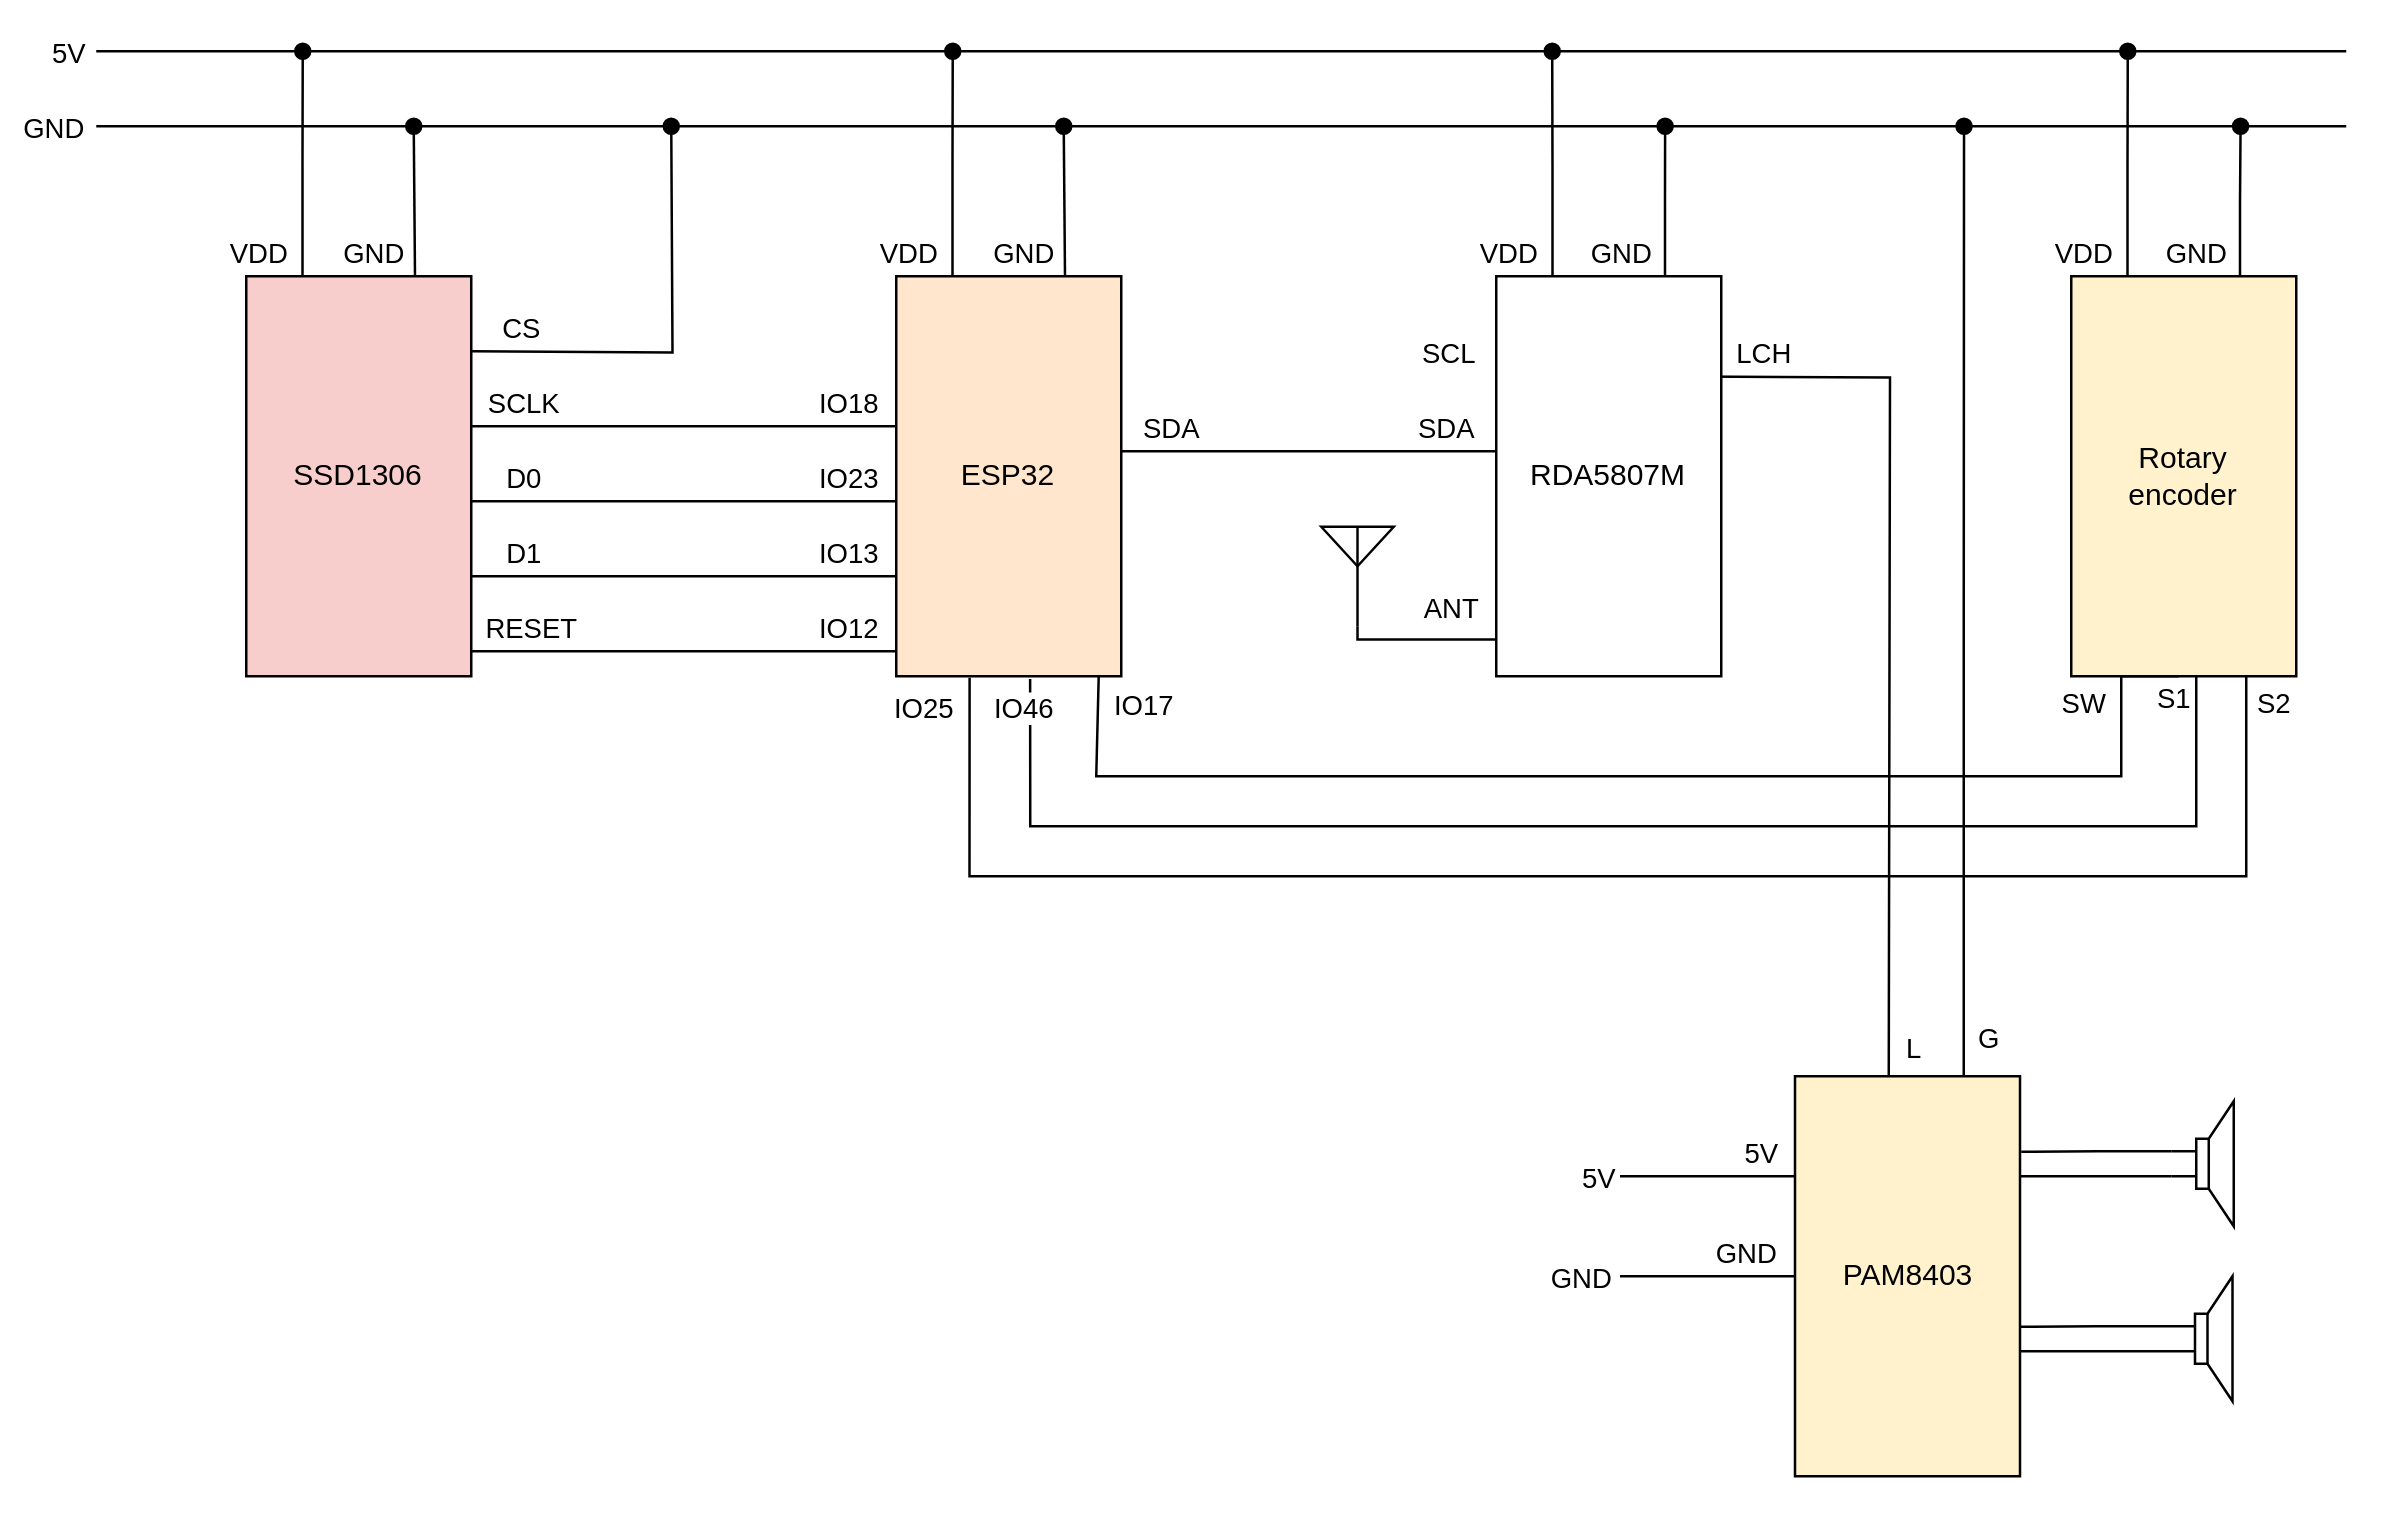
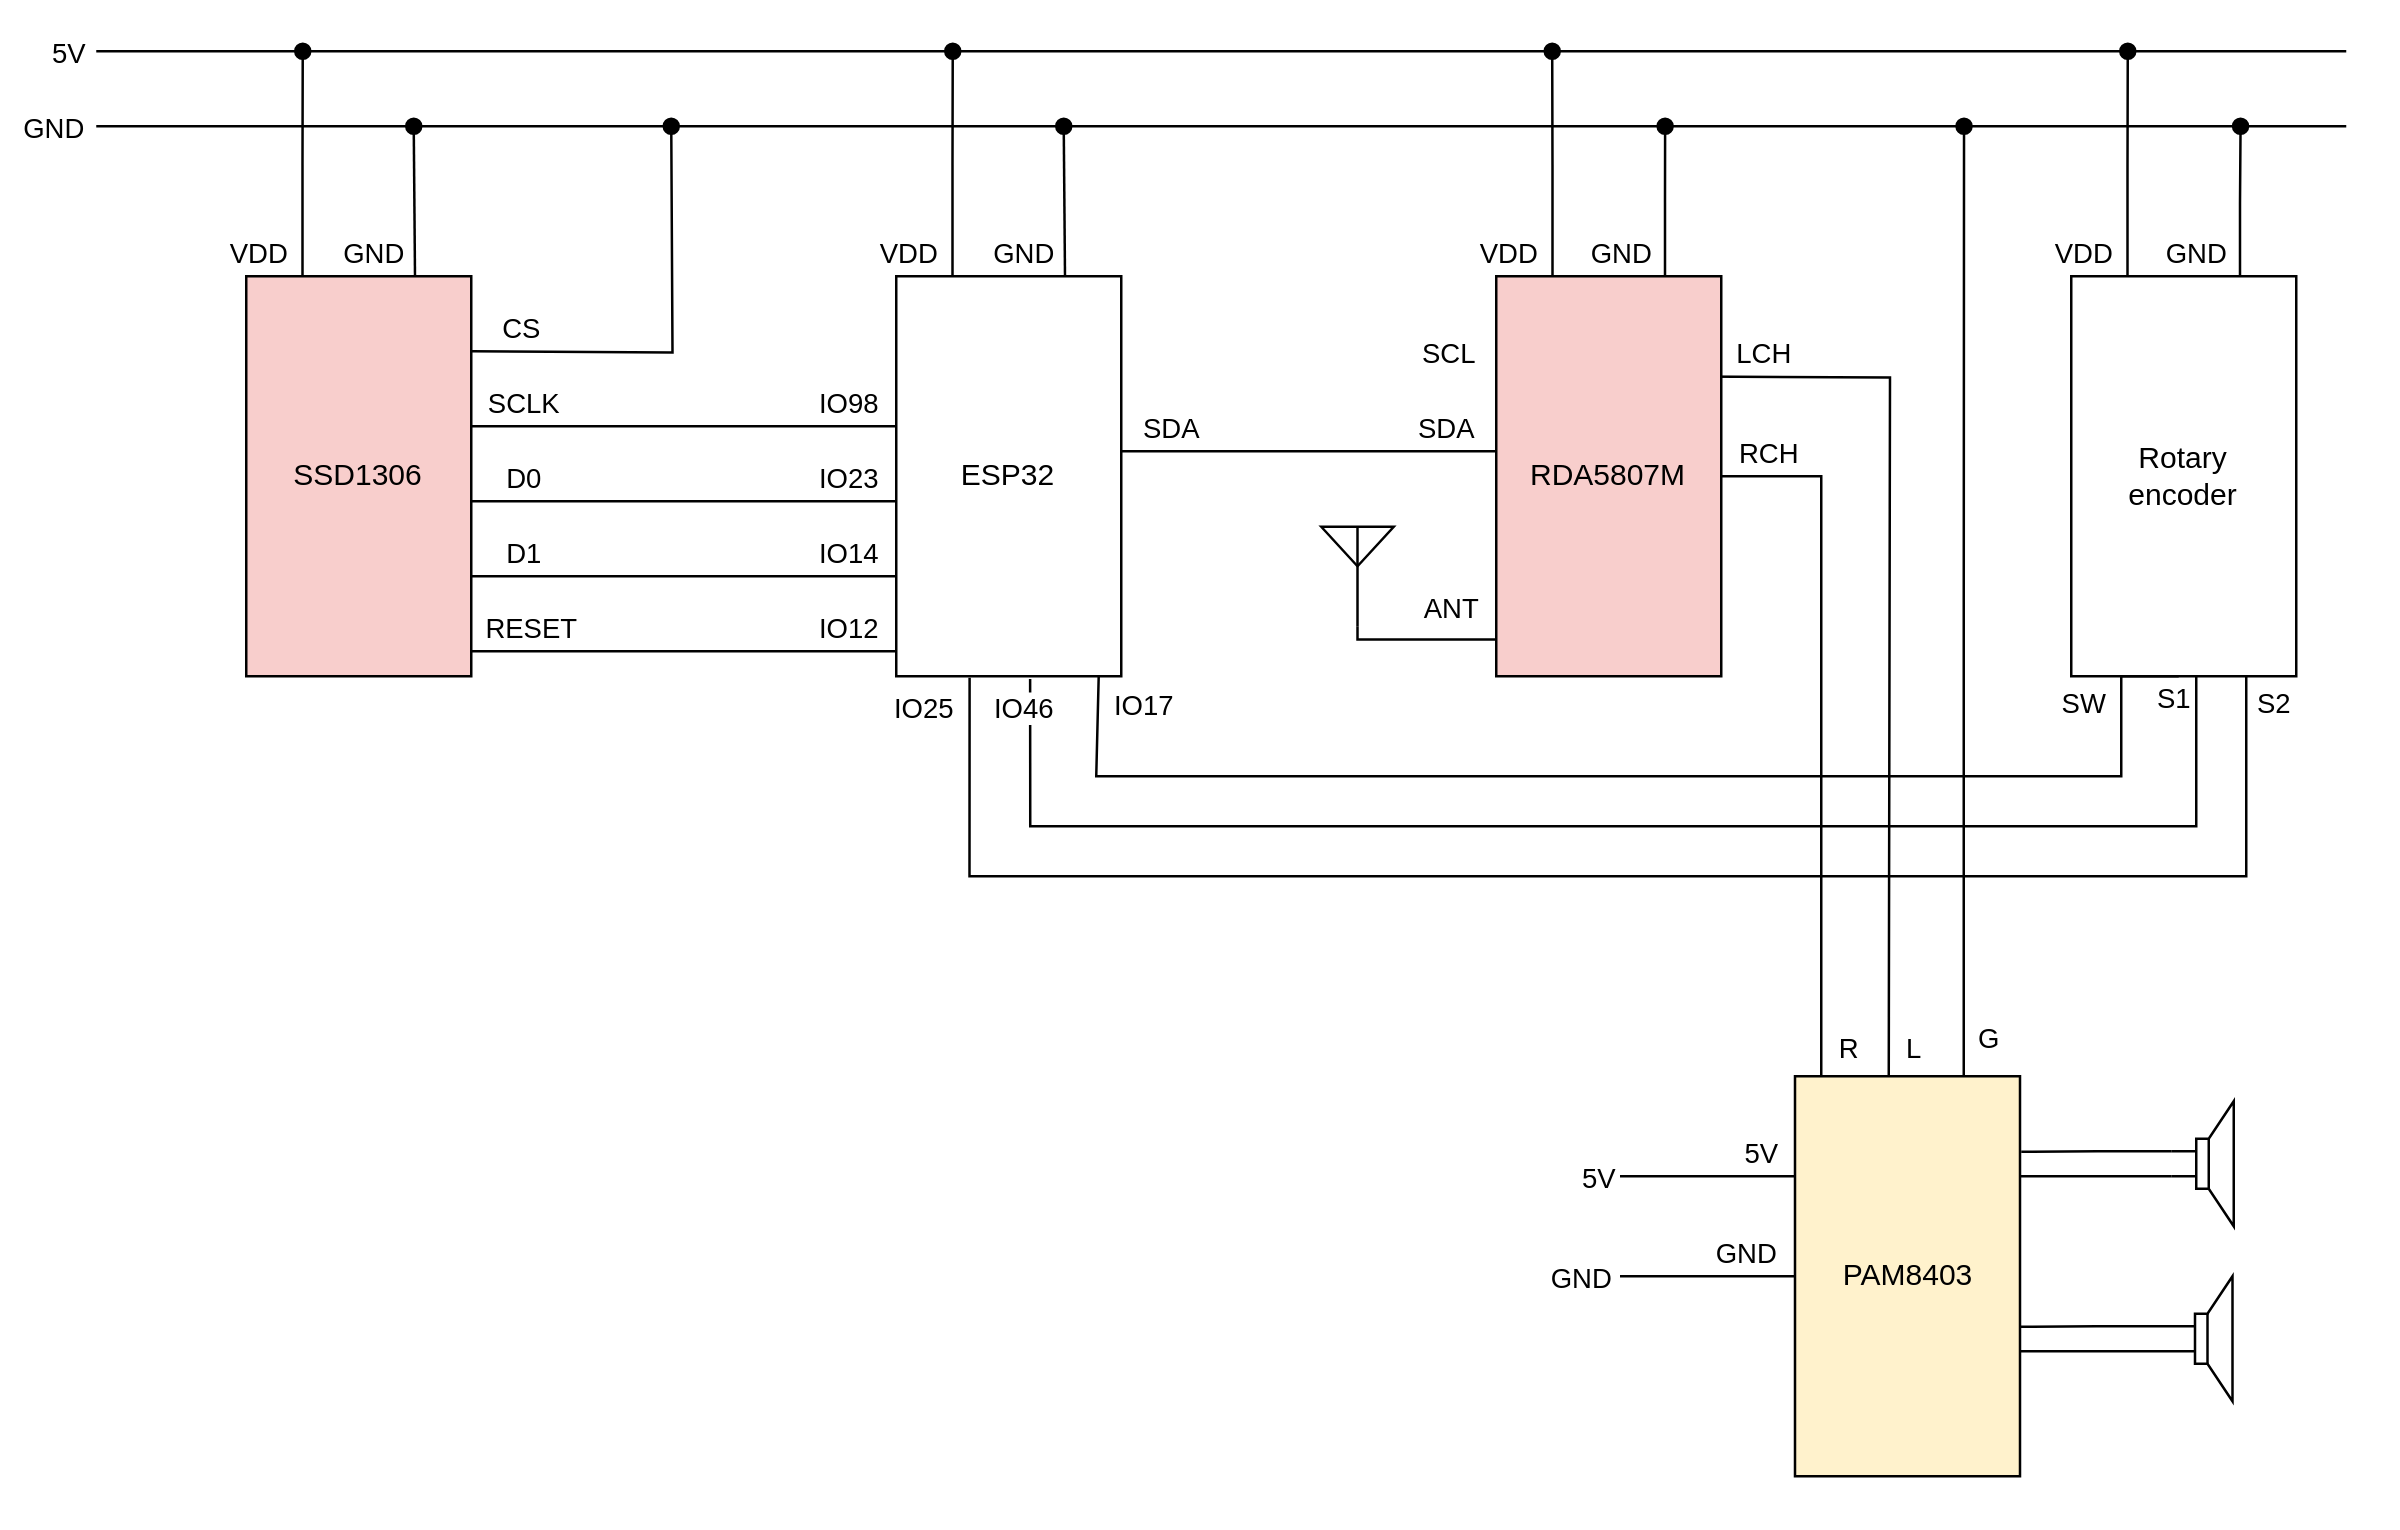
node "IO18": label "IO18" -> "IO98"
node "ESP32": fillcolor #ffe6cc -> #ffffff
node "RDA5807M": fillcolor #ffffff -> #f8cecc
node "Rotary encoder": fillcolor #fff2cc -> #ffffff
node "IO13": label "IO13" -> "IO14"
edge "RDA5807M" -- "PAM8403": added, labels "RCH", "R"
